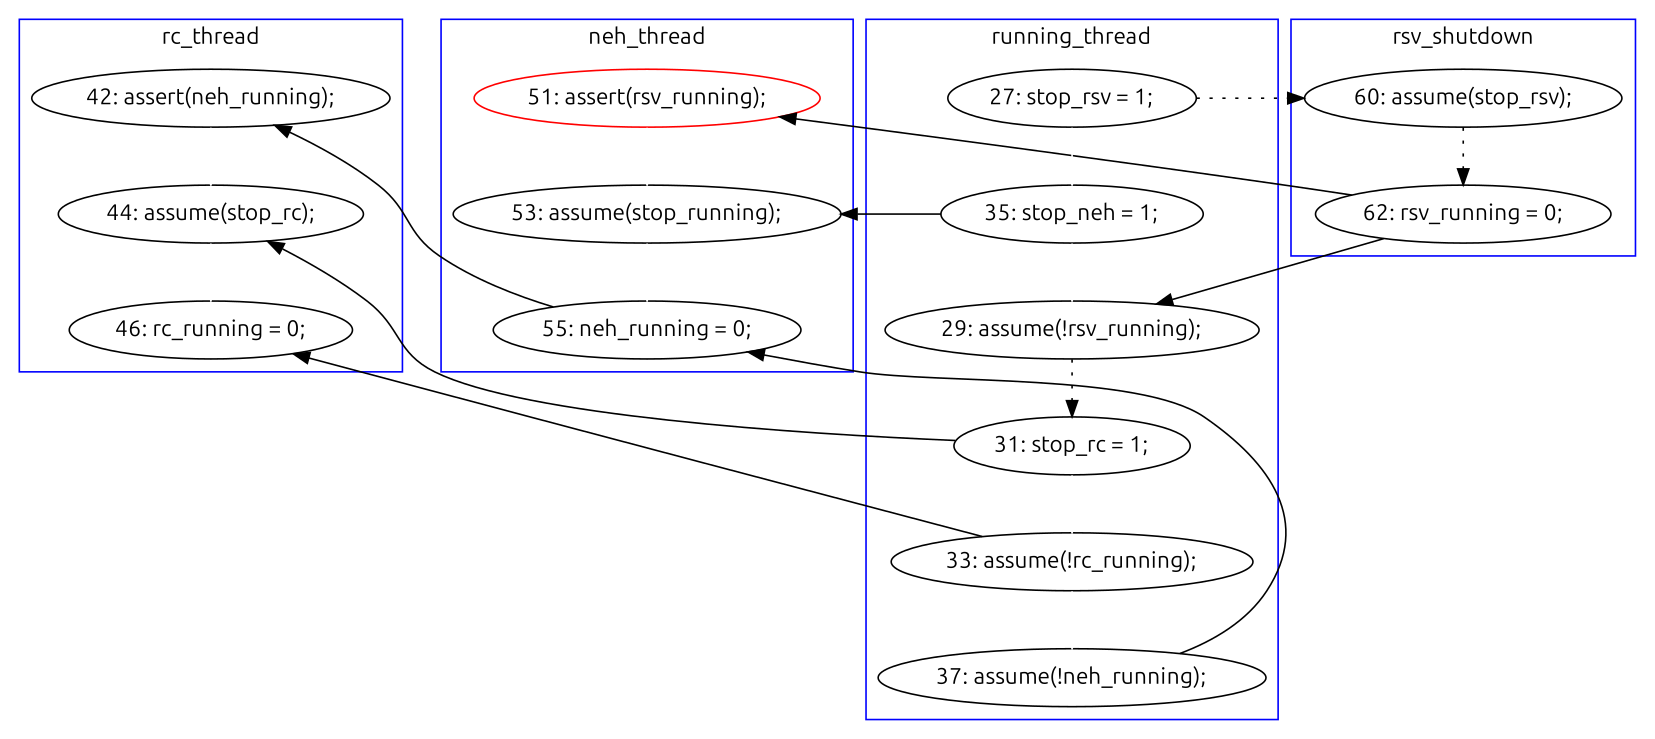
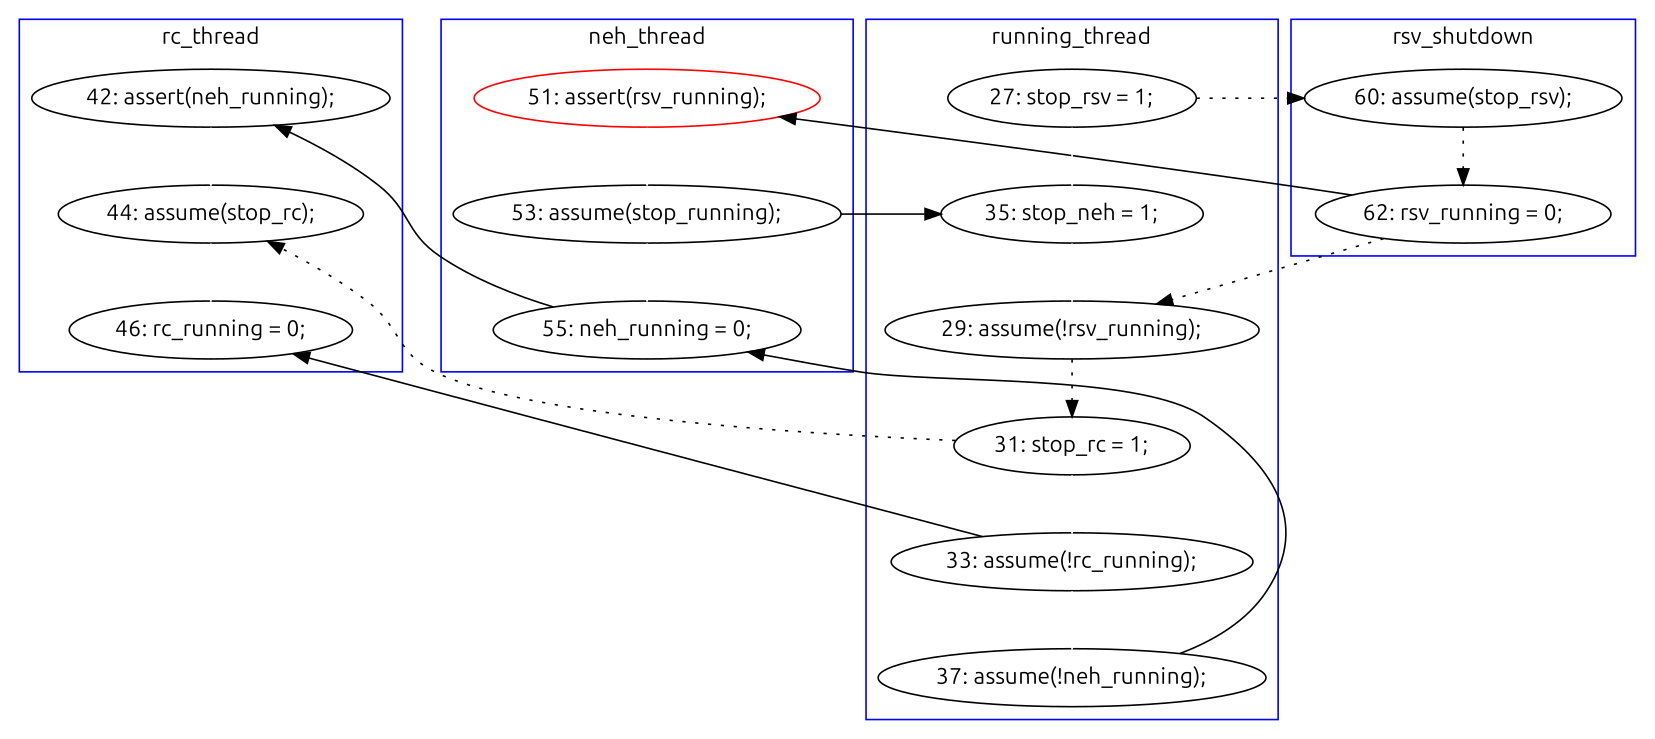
edge "35: stop_neh = 1;" -> "53: assume(stop_running);": reversed
edge "62: rsv_running = 0;" -> "29: assume(!rsv_running);": style solid -> dotted
edge "31: stop_rc = 1;" -> "44: assume(stop_rc);": style solid -> dotted
